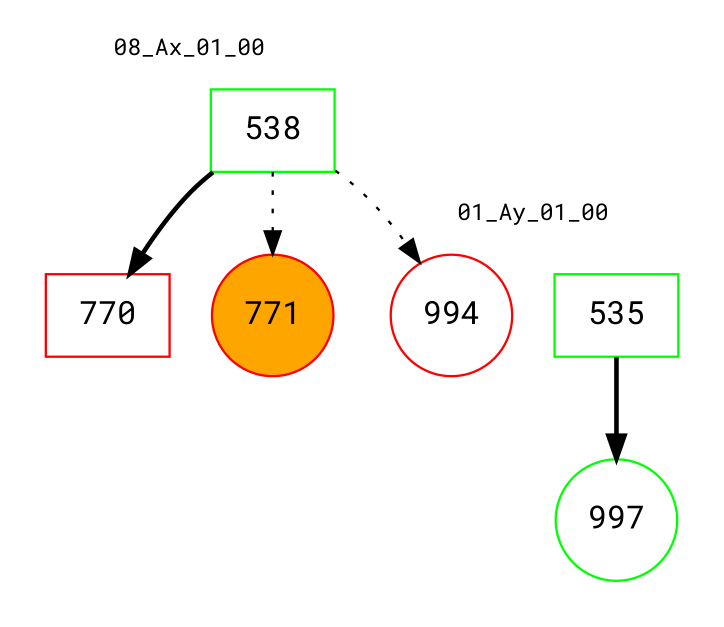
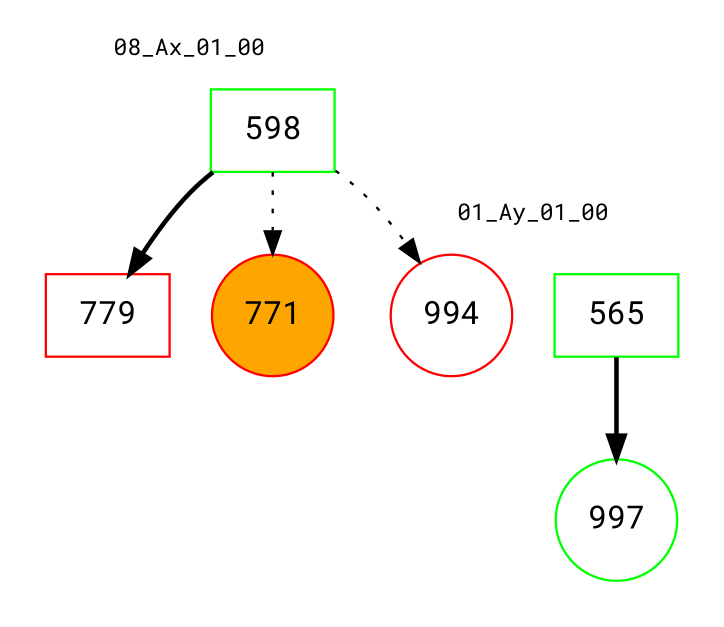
node "538": label "538" -> "598"
node "770": label "770" -> "779"
node "535": label "535" -> "565"
